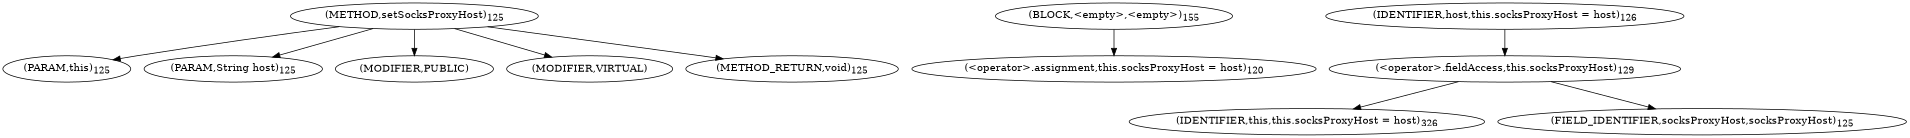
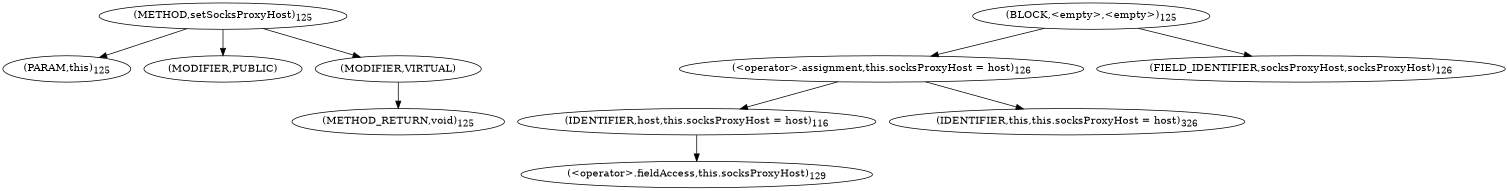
node "(BLOCK,<empty>,<empty>)": text "155" -> "125"
node "(IDENTIFIER,host,this.socksProxyHost = host)": text "126" -> "116"
edge "(METHOD,setSocksProxyHost)" -> "(METHOD_RETURN,void)": now "(MODIFIER,VIRTUAL)" -> "(METHOD_RETURN,void)"
node "(<operator>.assignment,this.socksProxyHost = host)": text "120" -> "126"
node "(PARAM,String host)": removed
edge "(<operator>.assignment,this.socksProxyHost = host)" -> "(IDENTIFIER,host,this.socksProxyHost = host)": added
edge "(<operator>.fieldAccess,this.socksProxyHost)" -> "(IDENTIFIER,this,this.socksProxyHost = host)": now "(<operator>.assignment,this.socksProxyHost = host)" -> "(IDENTIFIER,this,this.socksProxyHost = host)"
edge "(<operator>.fieldAccess,this.socksProxyHost)" -> "(FIELD_IDENTIFIER,socksProxyHost,socksProxyHost)": now "(BLOCK,<empty>,<empty>)" -> "(FIELD_IDENTIFIER,socksProxyHost,socksProxyHost)"
node "(FIELD_IDENTIFIER,socksProxyHost,socksProxyHost)": text "125" -> "126"
